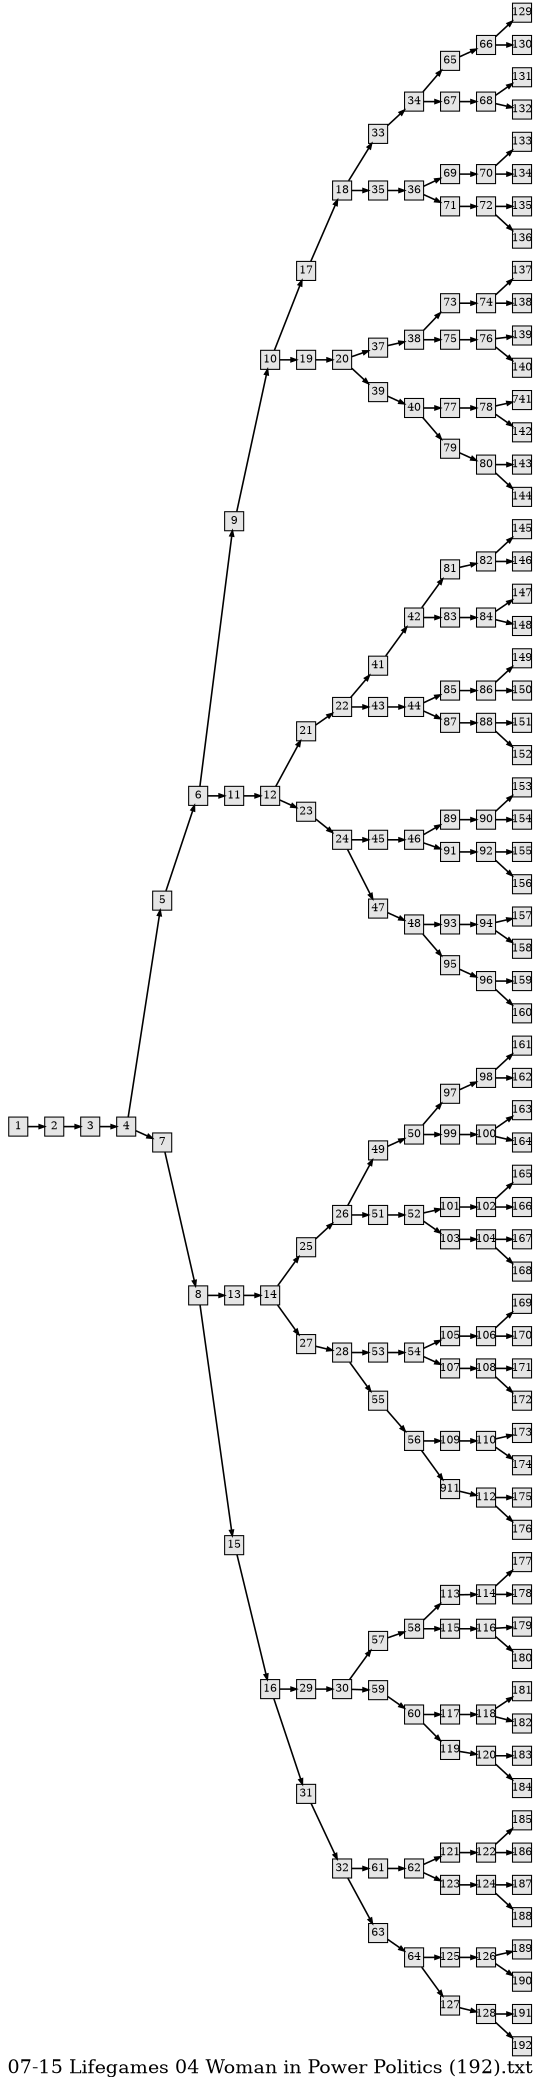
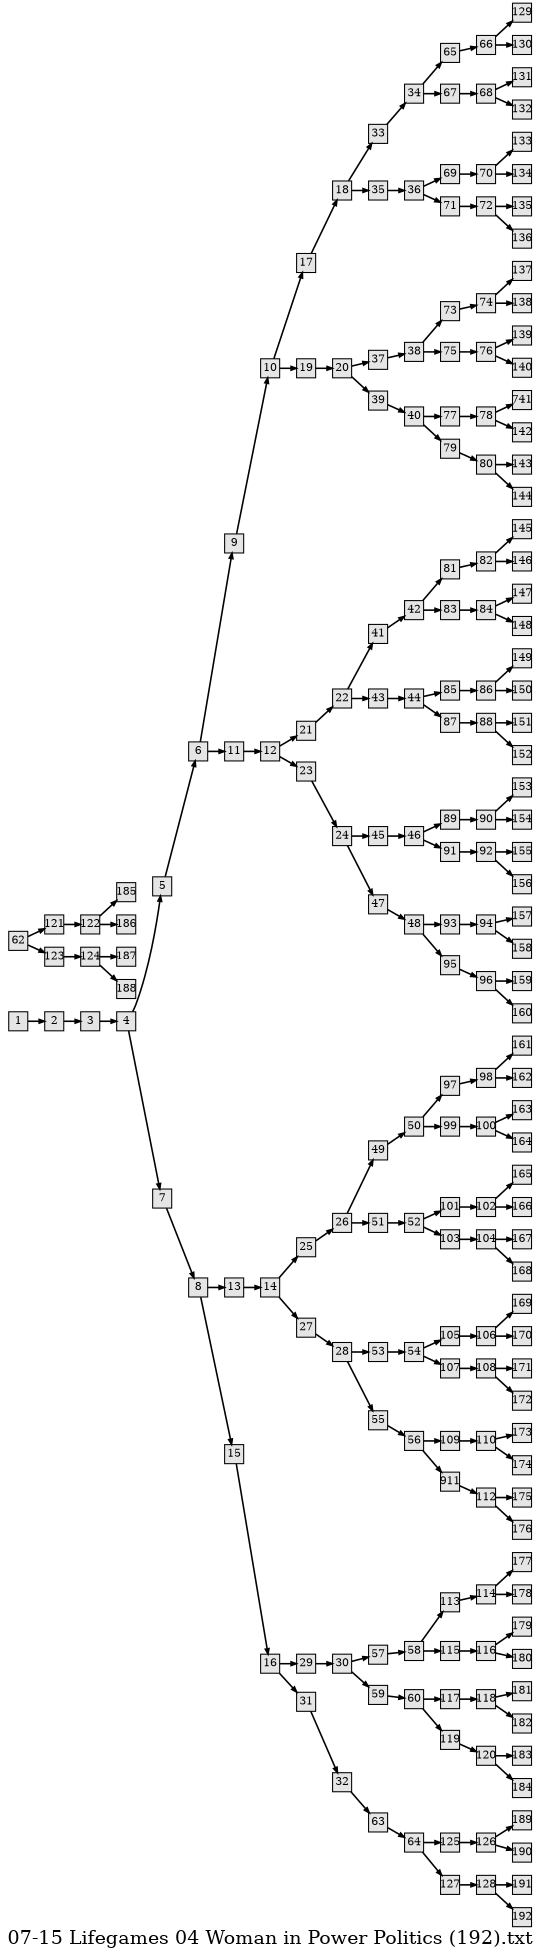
node "61": removed
